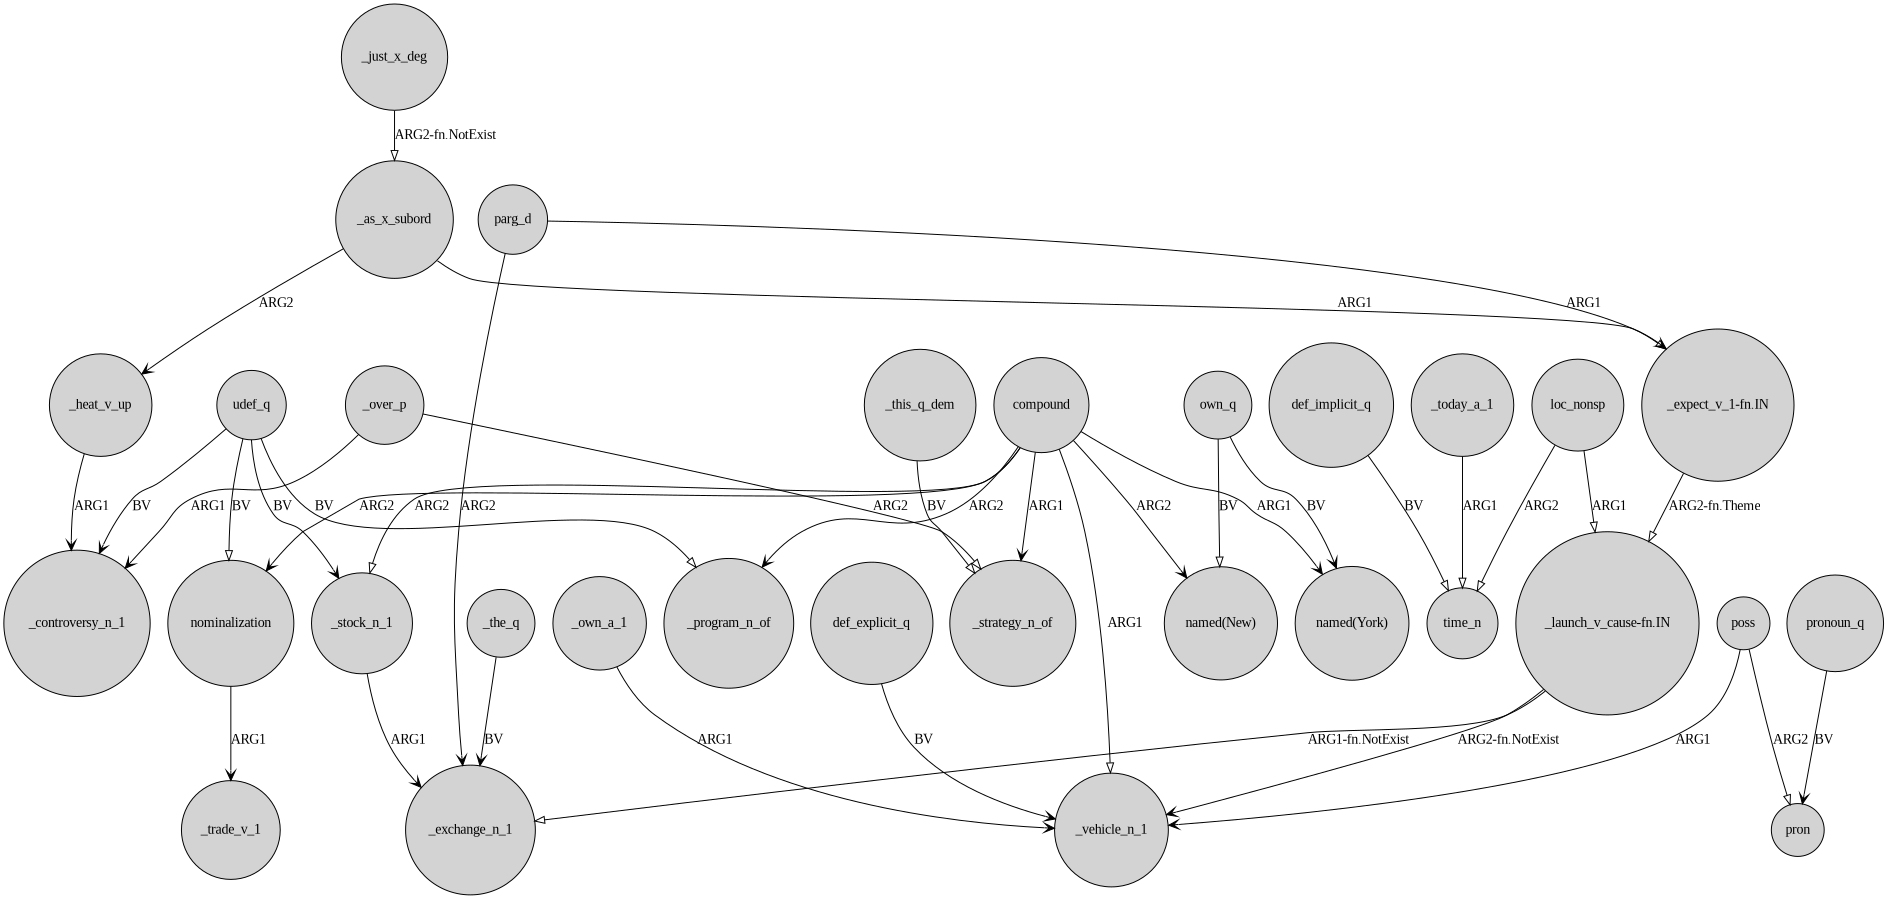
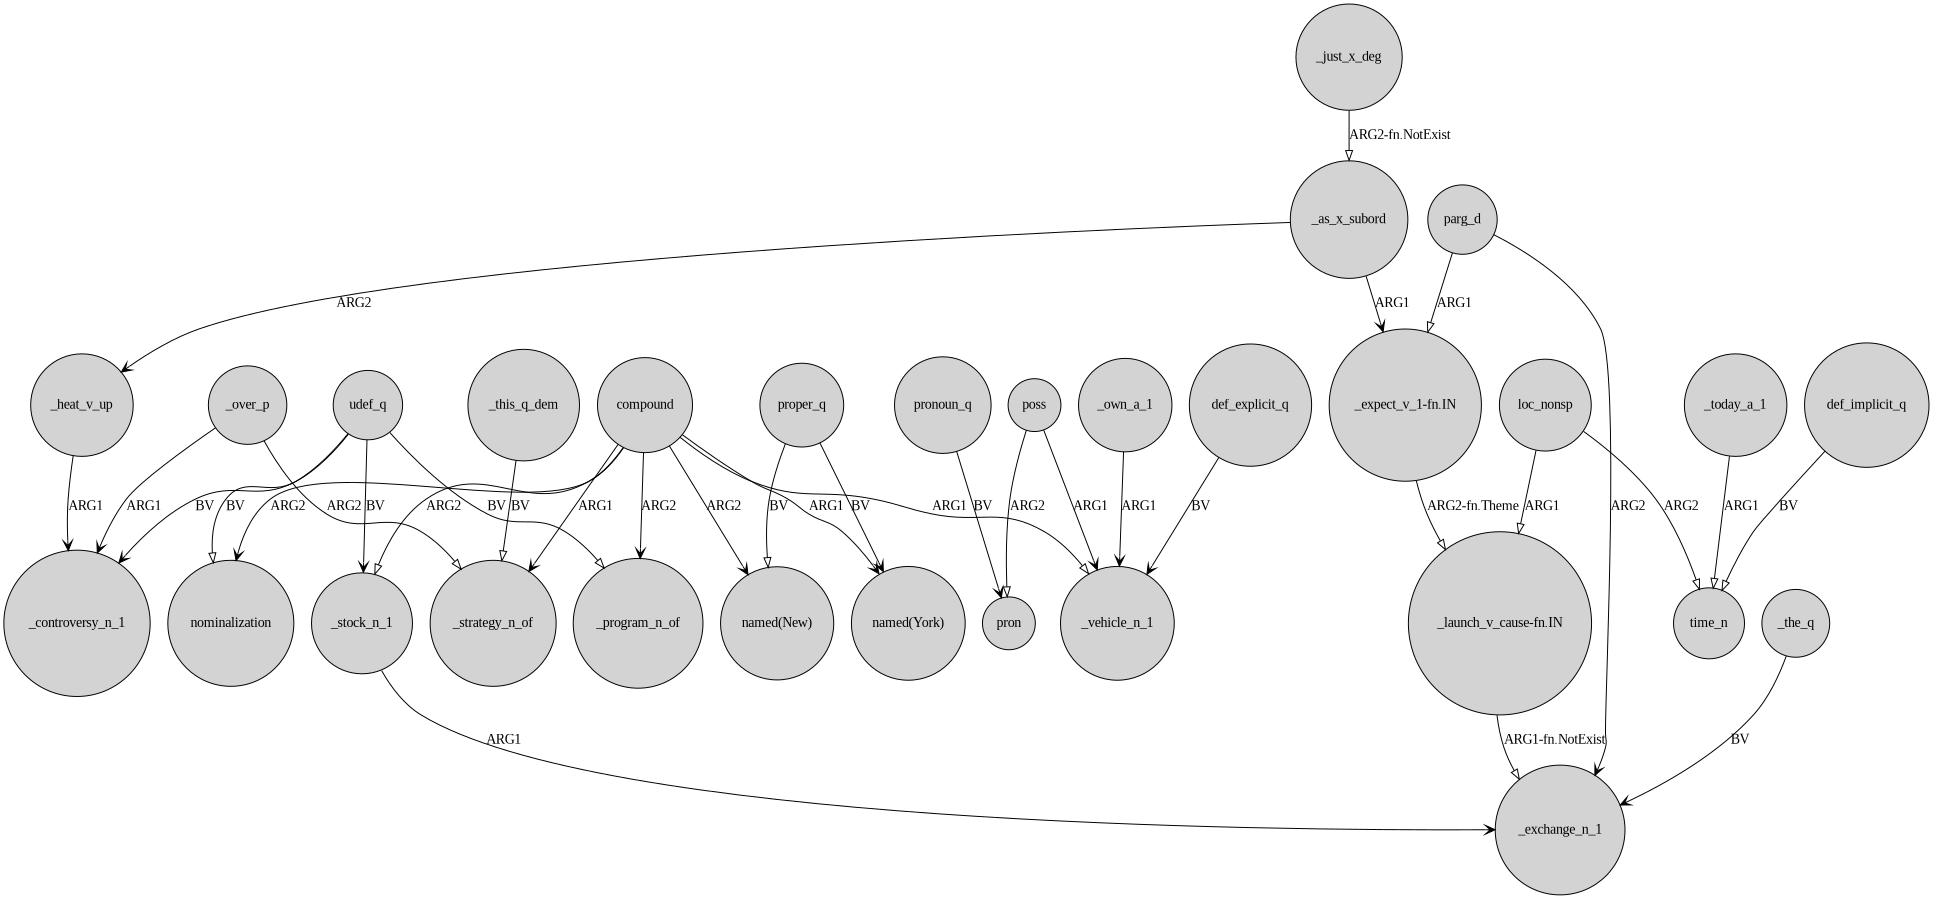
node "own_q": label "own_q" -> "proper_q"
edge "_launch_v_cause-fn.IN" -> "_vehicle_n_1": removed, label "ARG2-fn.NotExist"
node "_trade_v_1": removed
